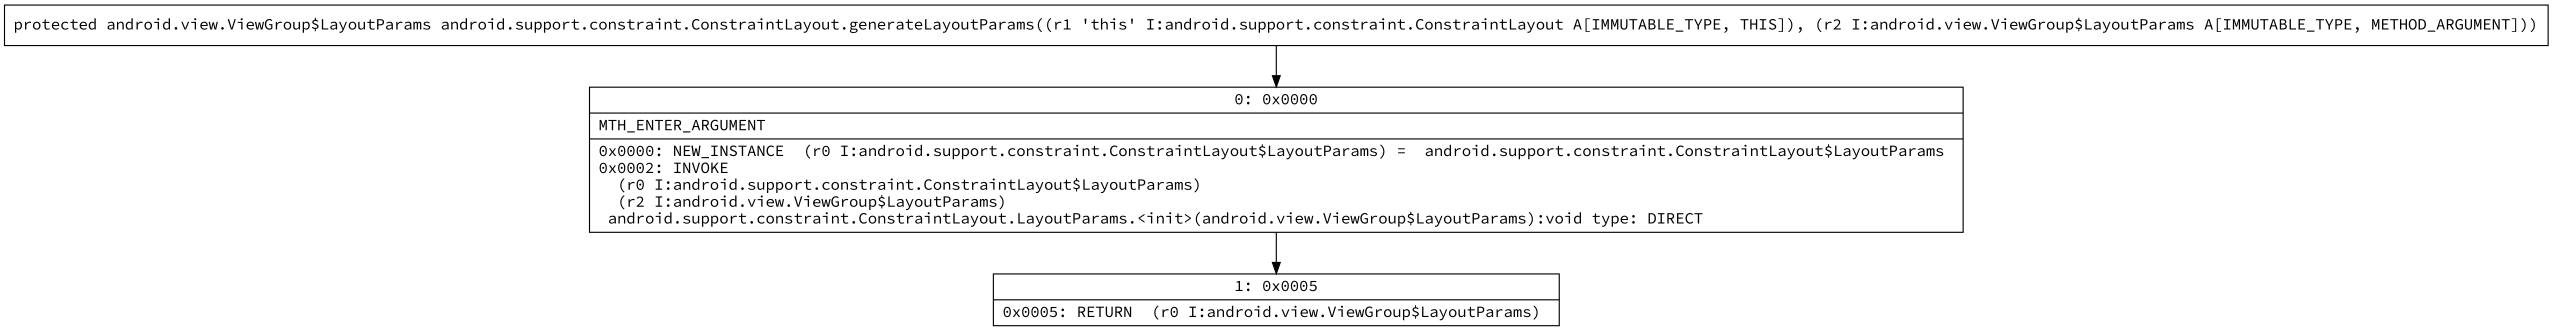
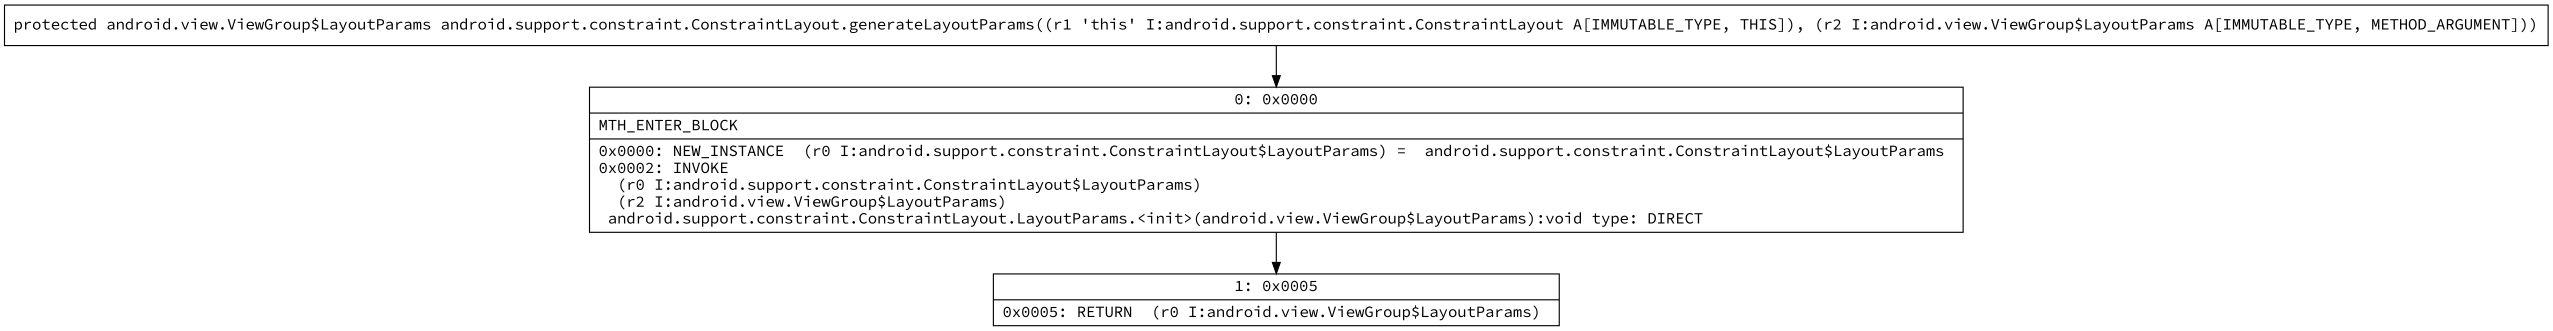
node "0: 0x0000": text "MTH_ENTER_ARGUMENT" -> "MTH_ENTER_BLOCK"
